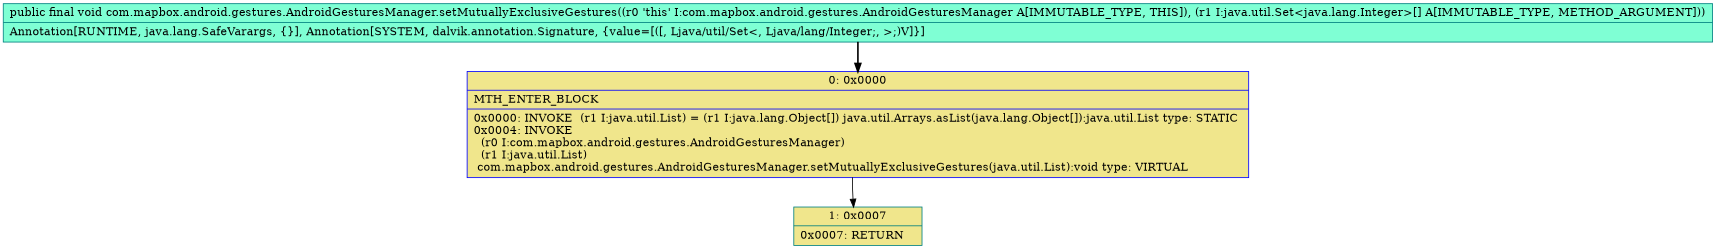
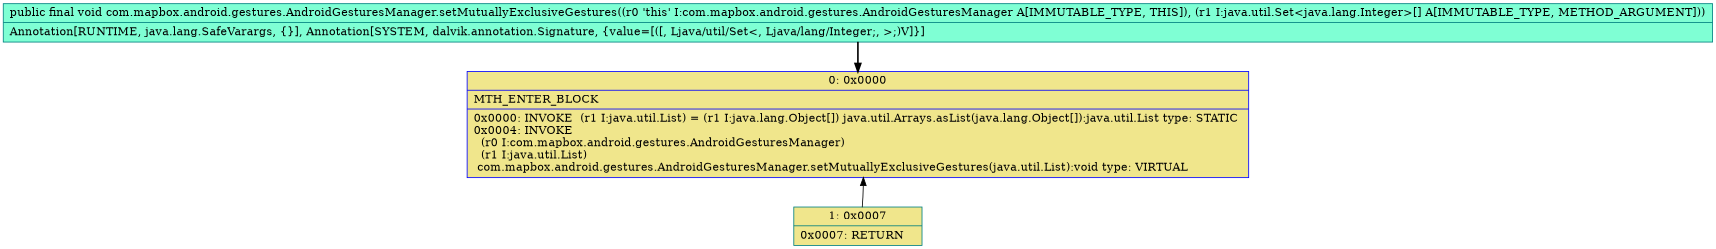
edge "0: 0x0000" -> "1: 0x0007": reversed
